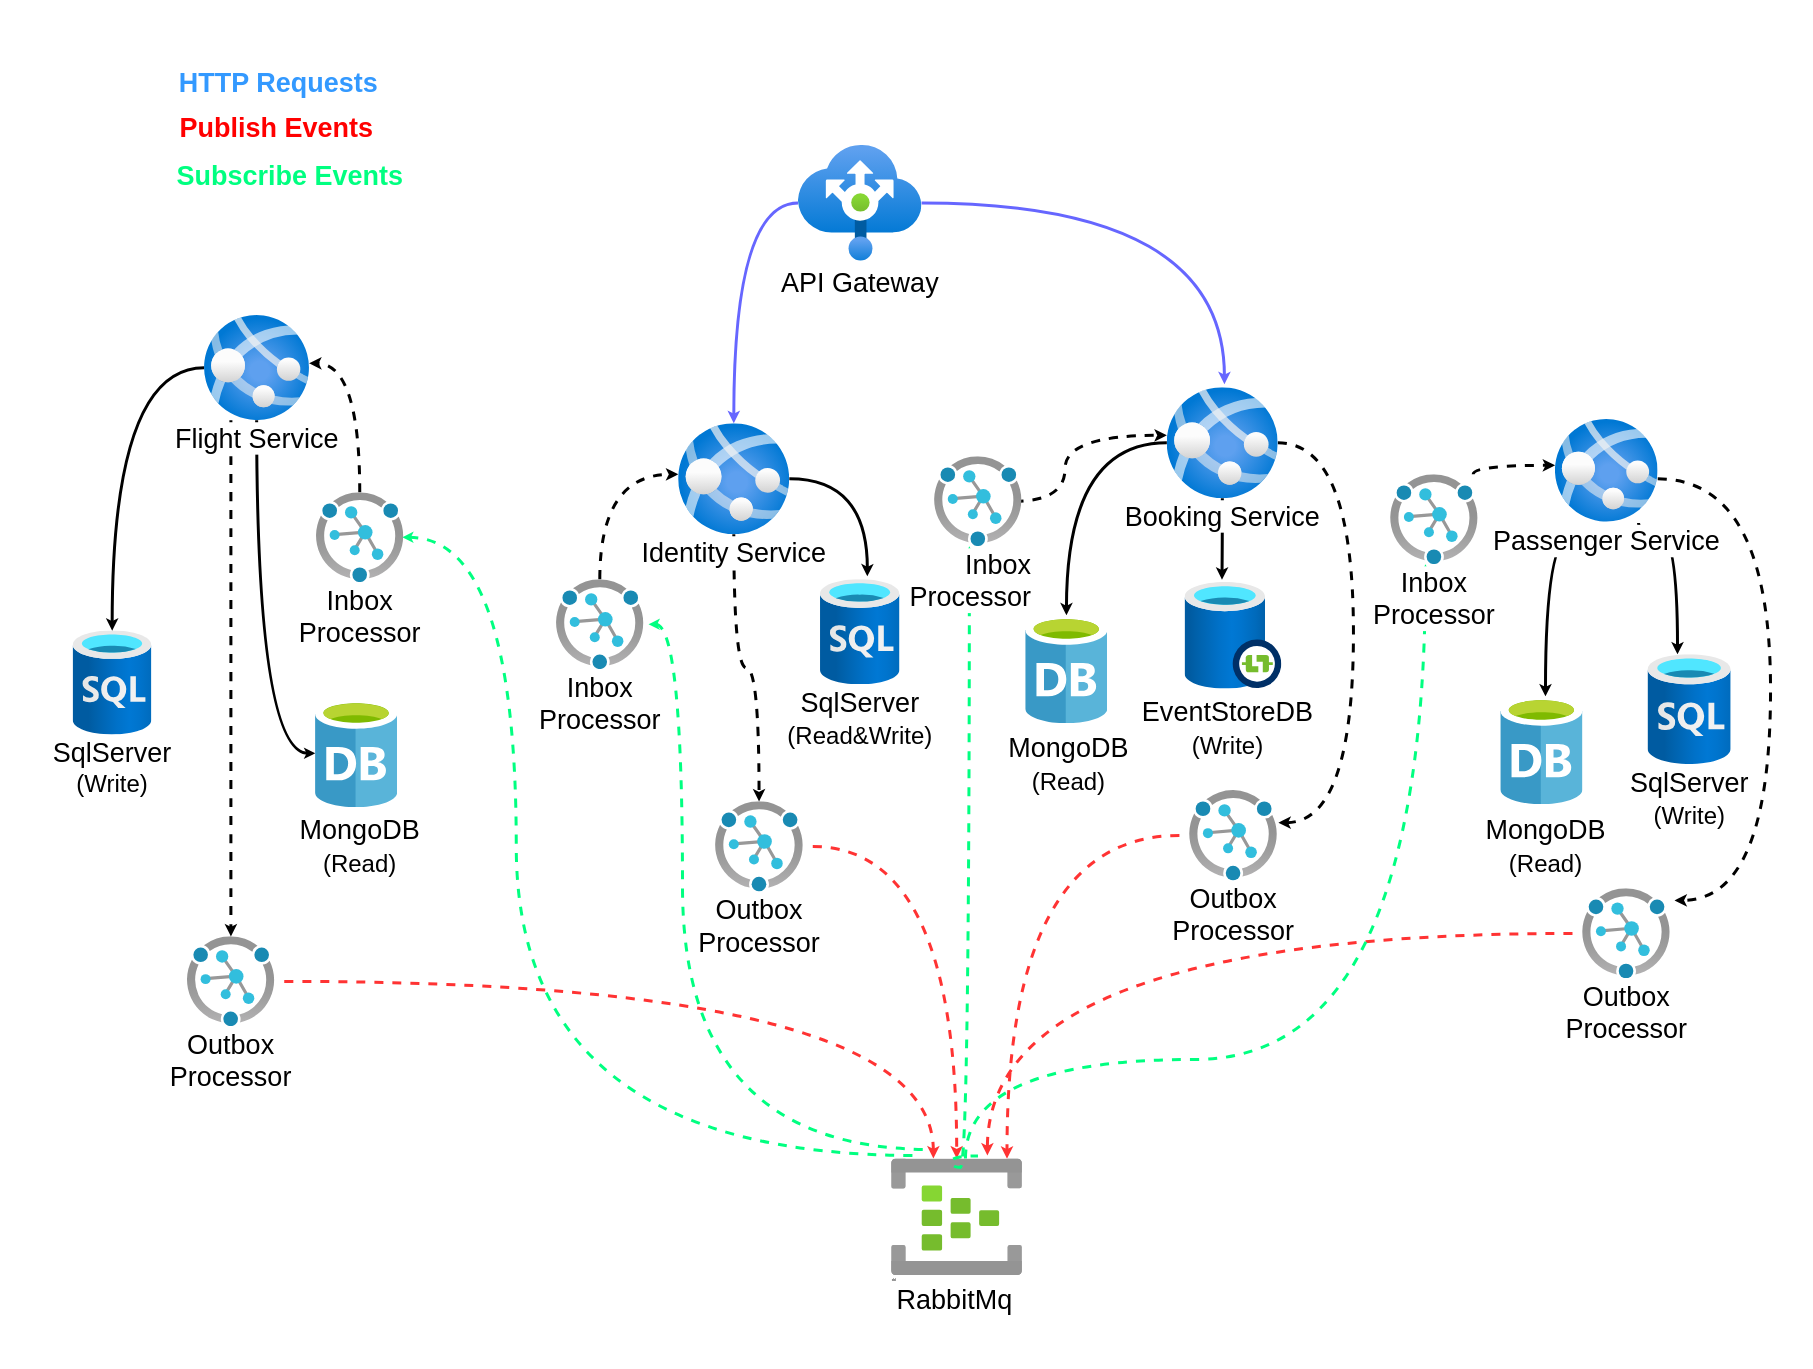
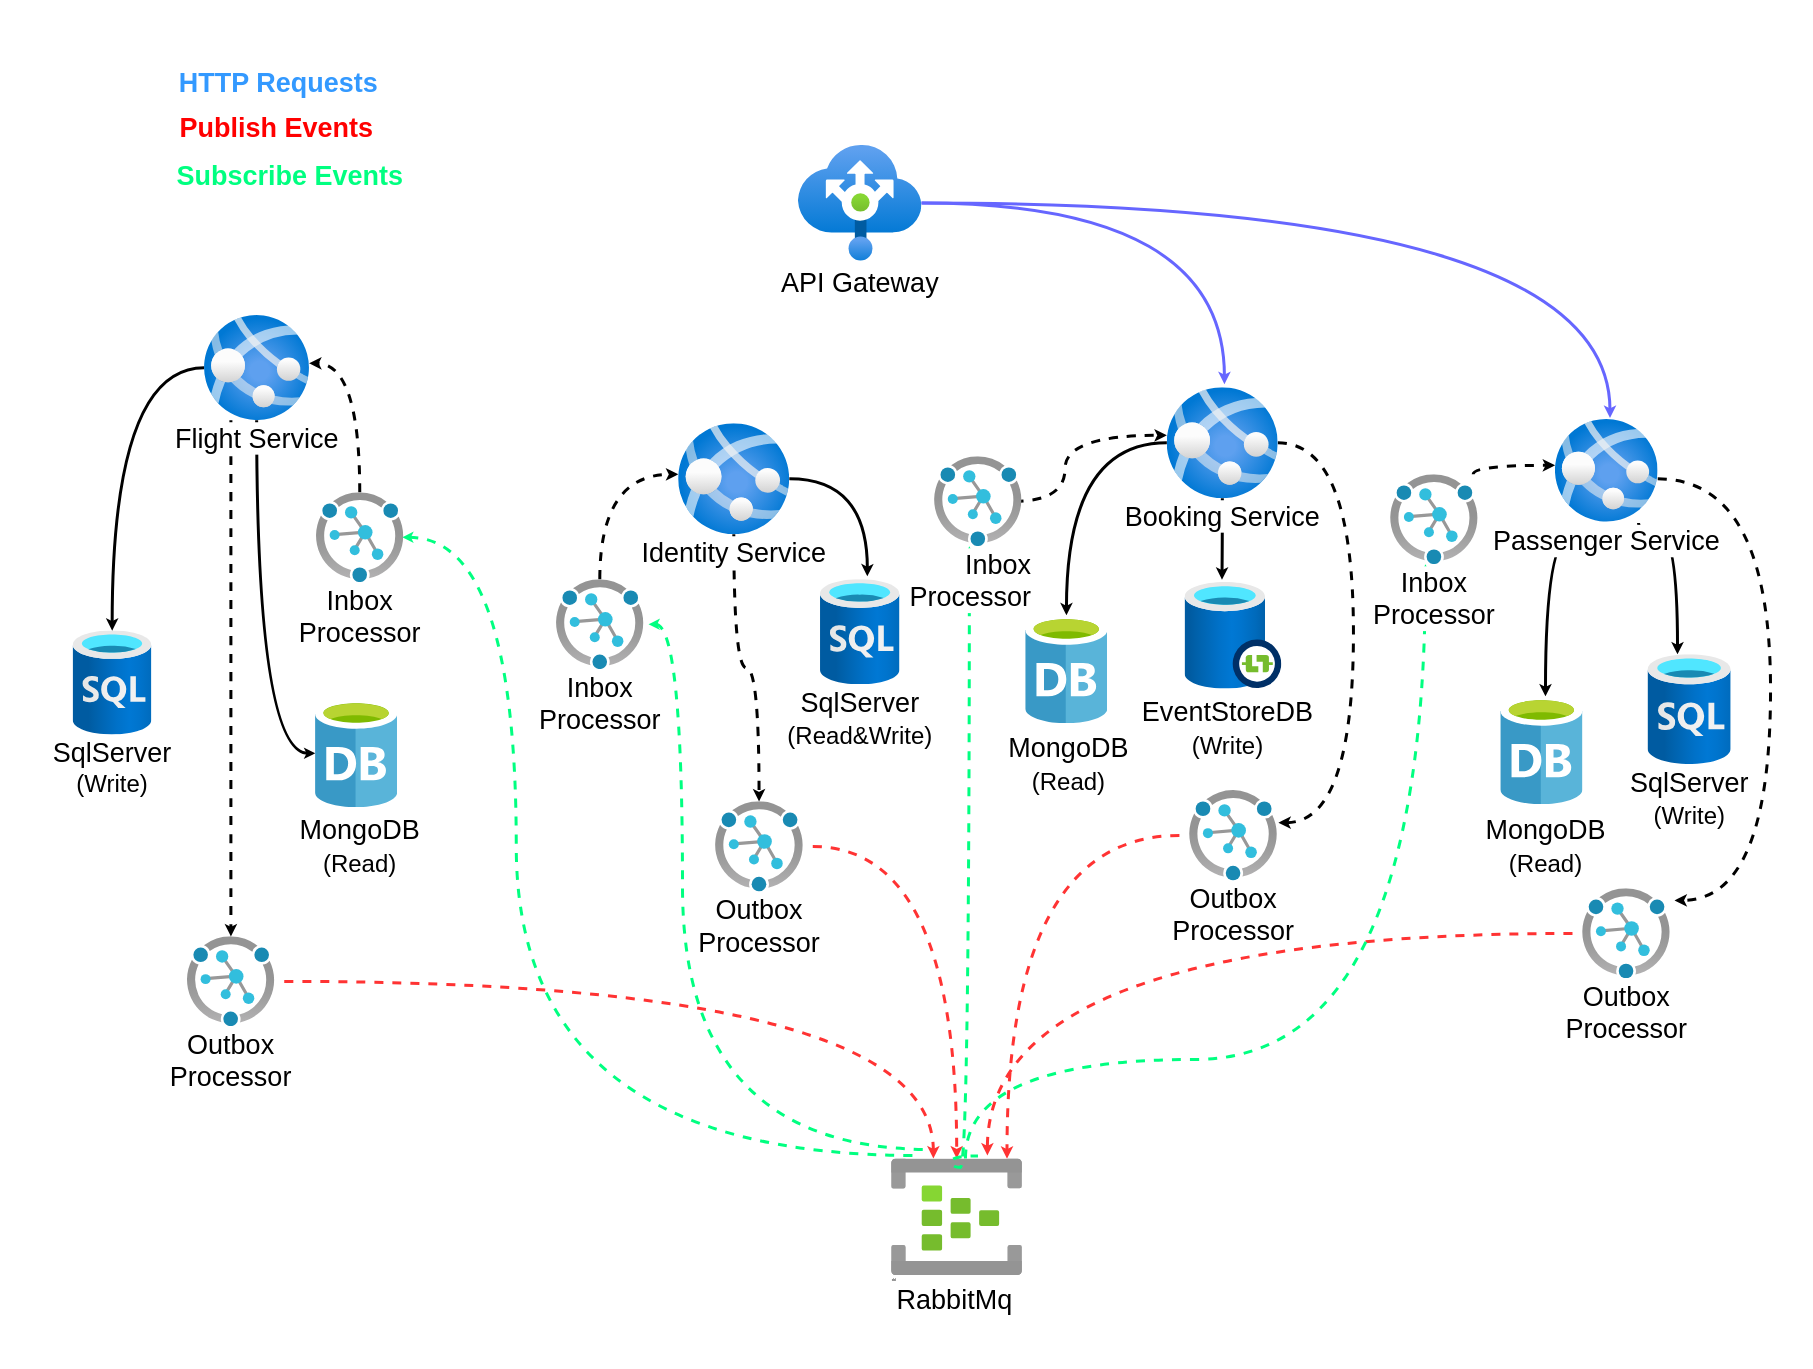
edge "API Gateway" -> "Identity Service": now "API Gateway" -> "Passenger Service"
